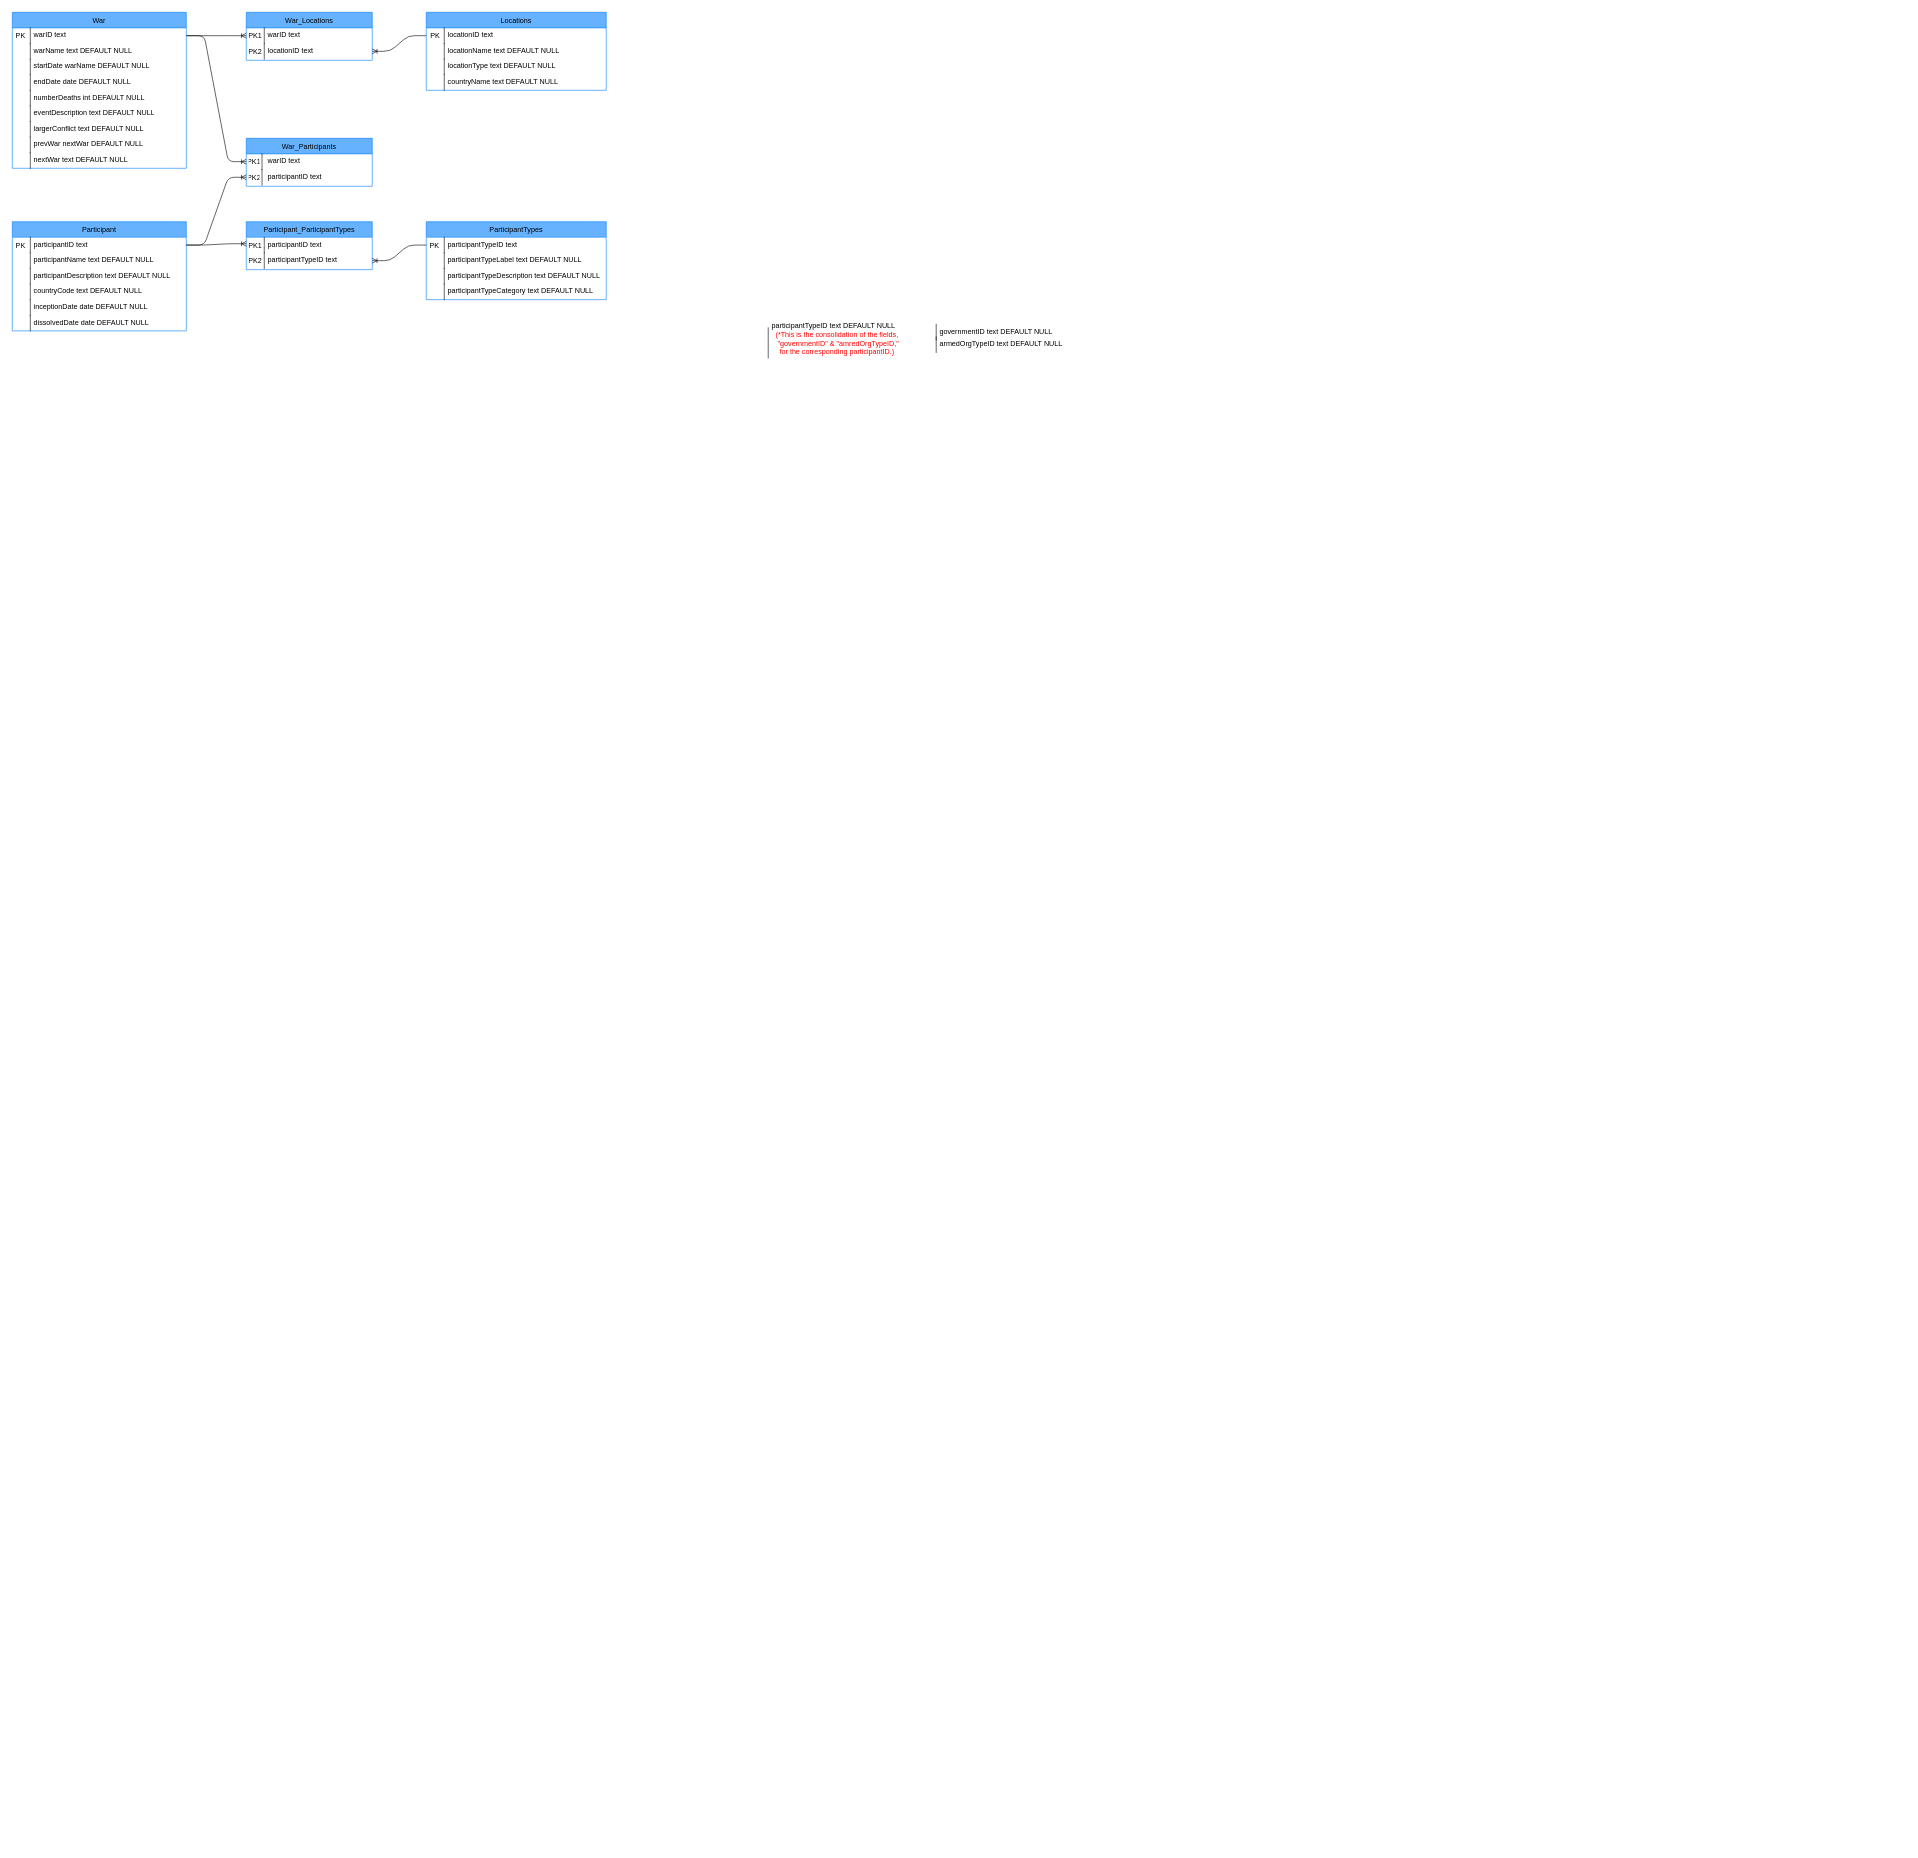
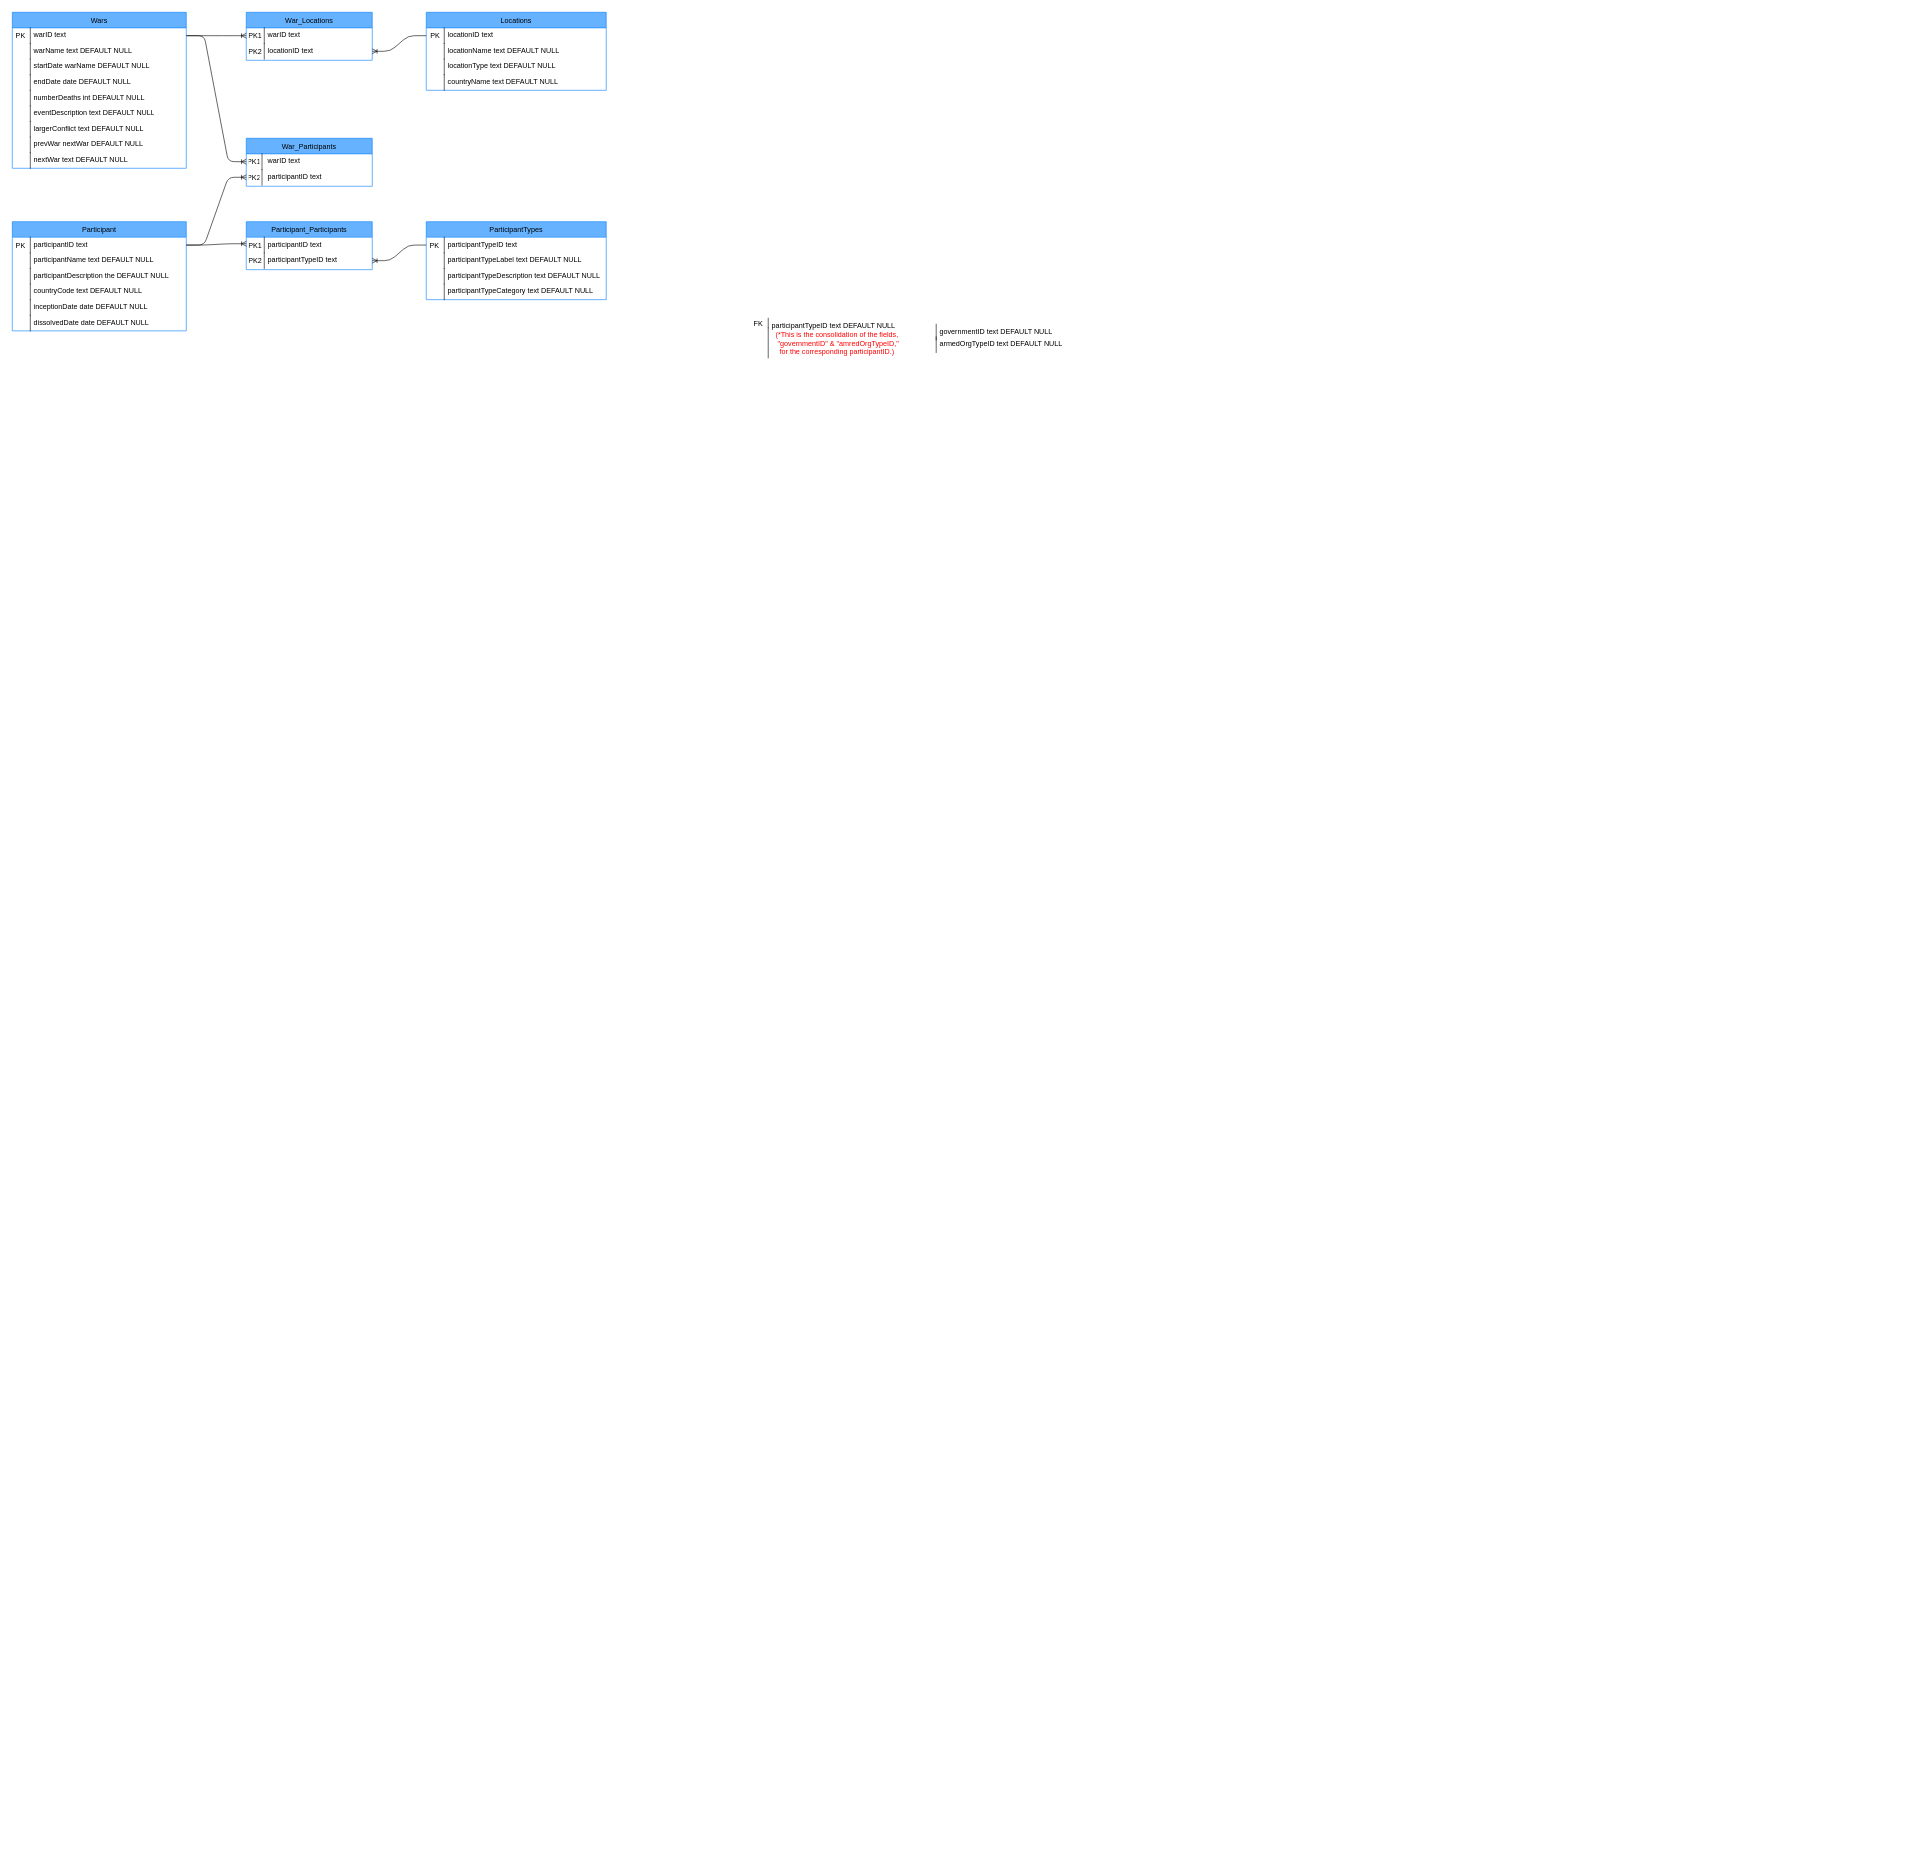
node "War": label "War" -> "Wars"
node "Participant_ParticipantTypes": label "Participant_ParticipantTypes" -> "Participant_Participants"
node "participantDescription text DEFAULT NULL": label "participantDescription text DEFAULT NULL" -> "participantDescription the DEFAULT NULL"
node "FK": added
